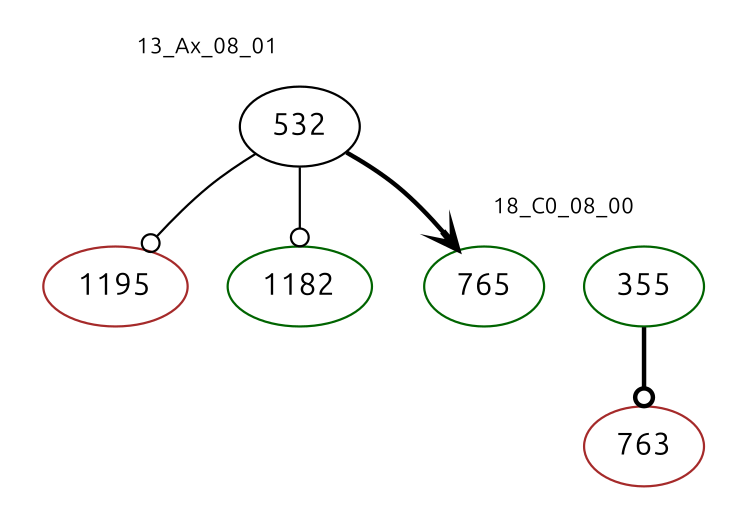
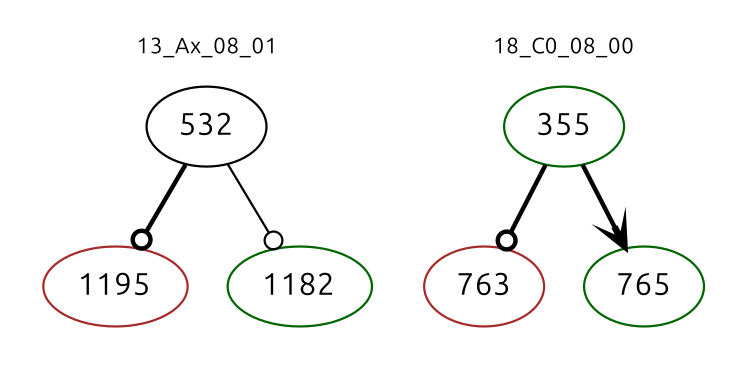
edge "532" -> "1195": style solid -> bold
edge "532" -> "765": now "355" -> "765"
